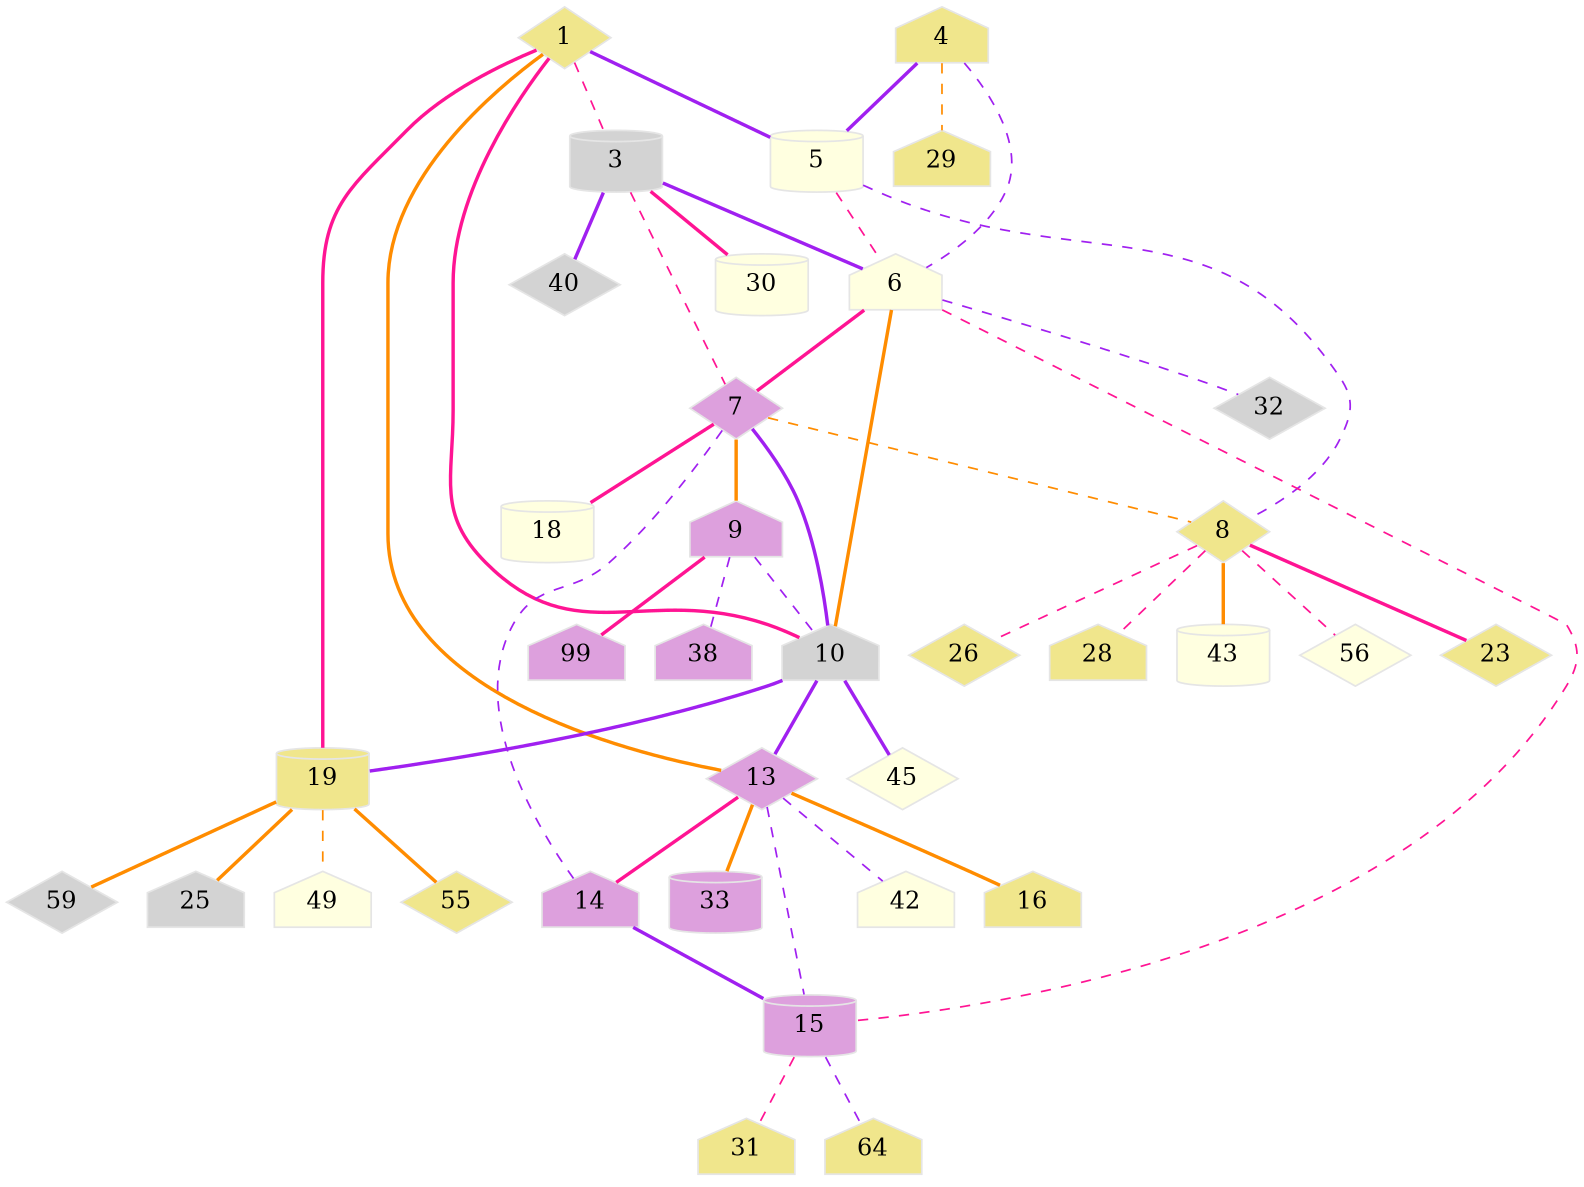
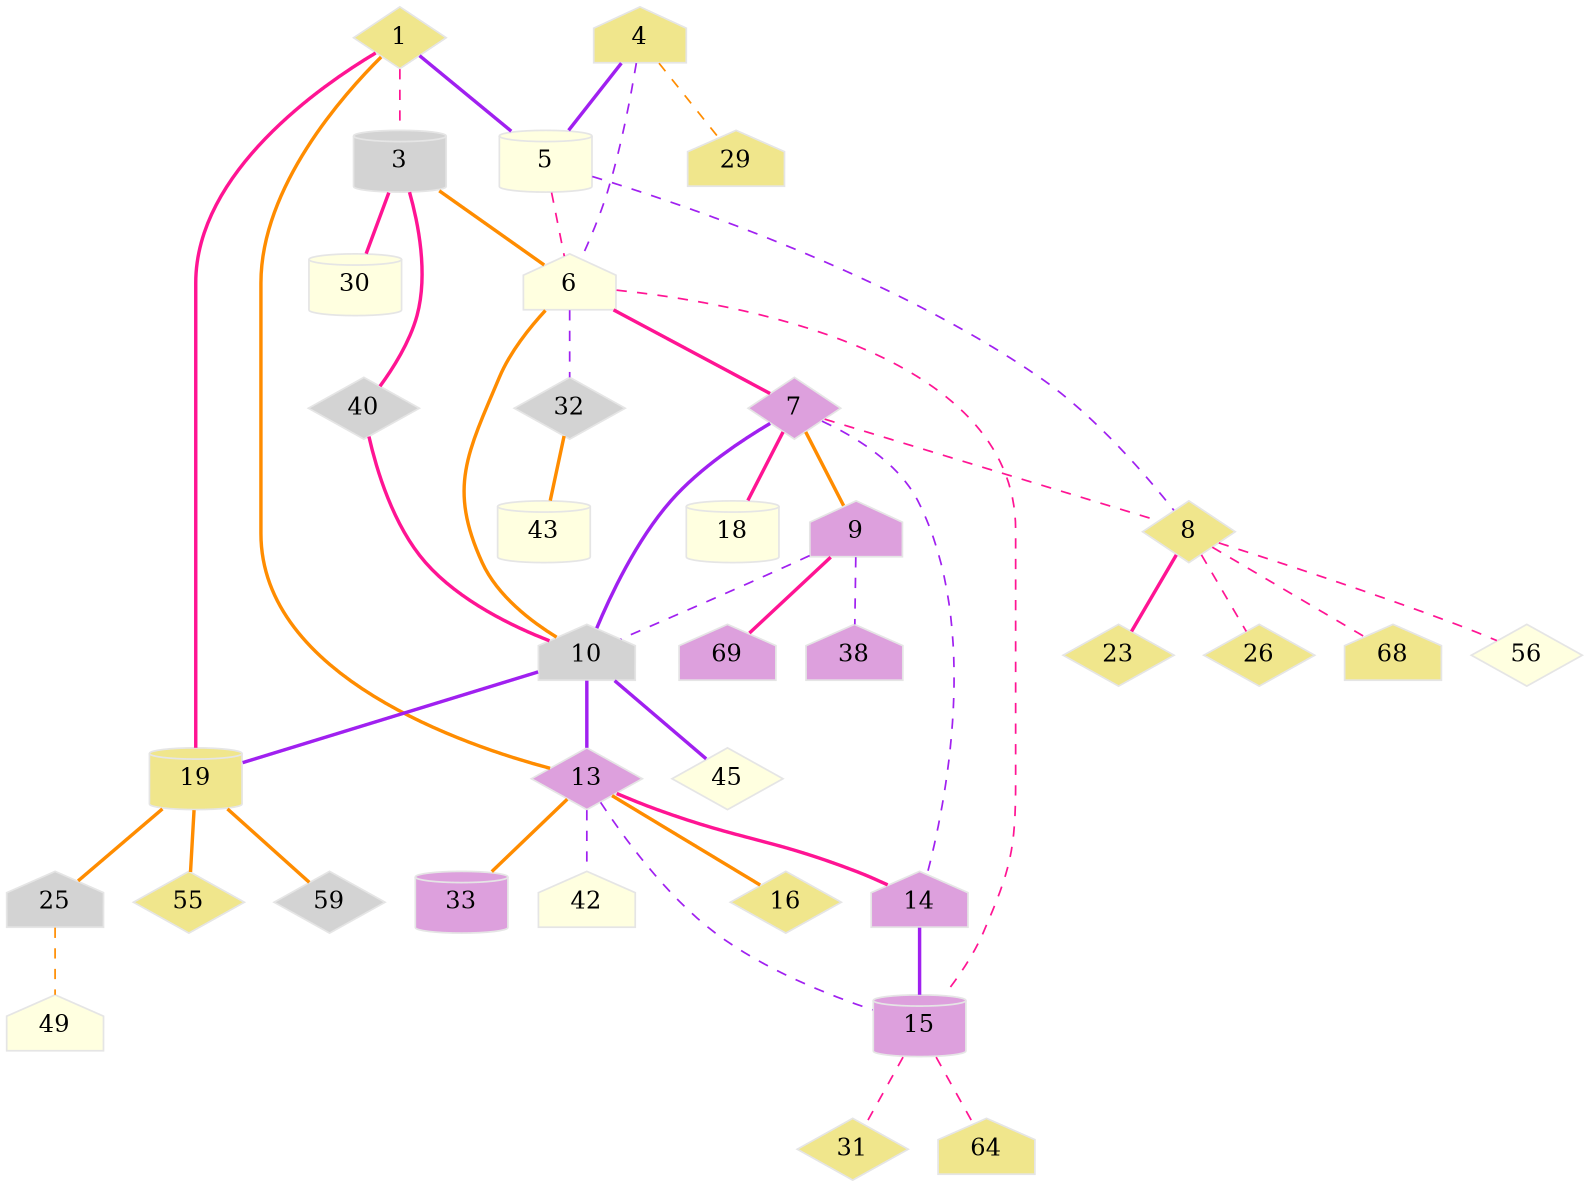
edge "3" -- "40": color purple -> deeppink
edge "3" -- "6": color purple -> darkorange
edge "3" -- "7": removed
edge "1" -- "10": now "40" -- "10"
edge "7" -- "8": color darkorange -> deeppink
edge "8" -- "43": now "32" -- "43"
node "99": label "99" -> "69"
node "28": label "28" -> "68"
edge "19" -- "49": now "25" -- "49"
node "16": shape house -> diamond
edge "15" -- "64": color purple -> deeppink
node "31": shape house -> diamond
